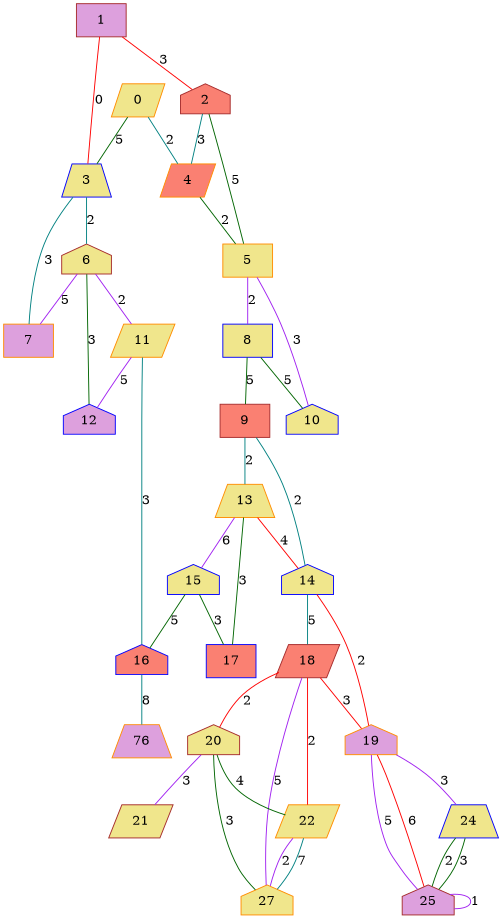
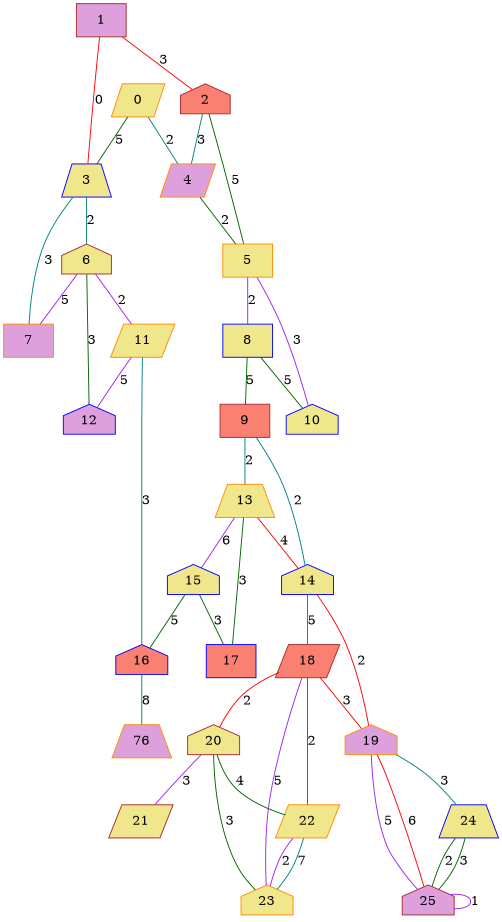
node "4": fillcolor salmon -> plum
edge "19" -- "24": color purple -> teal
node "27": label "27" -> "23"
